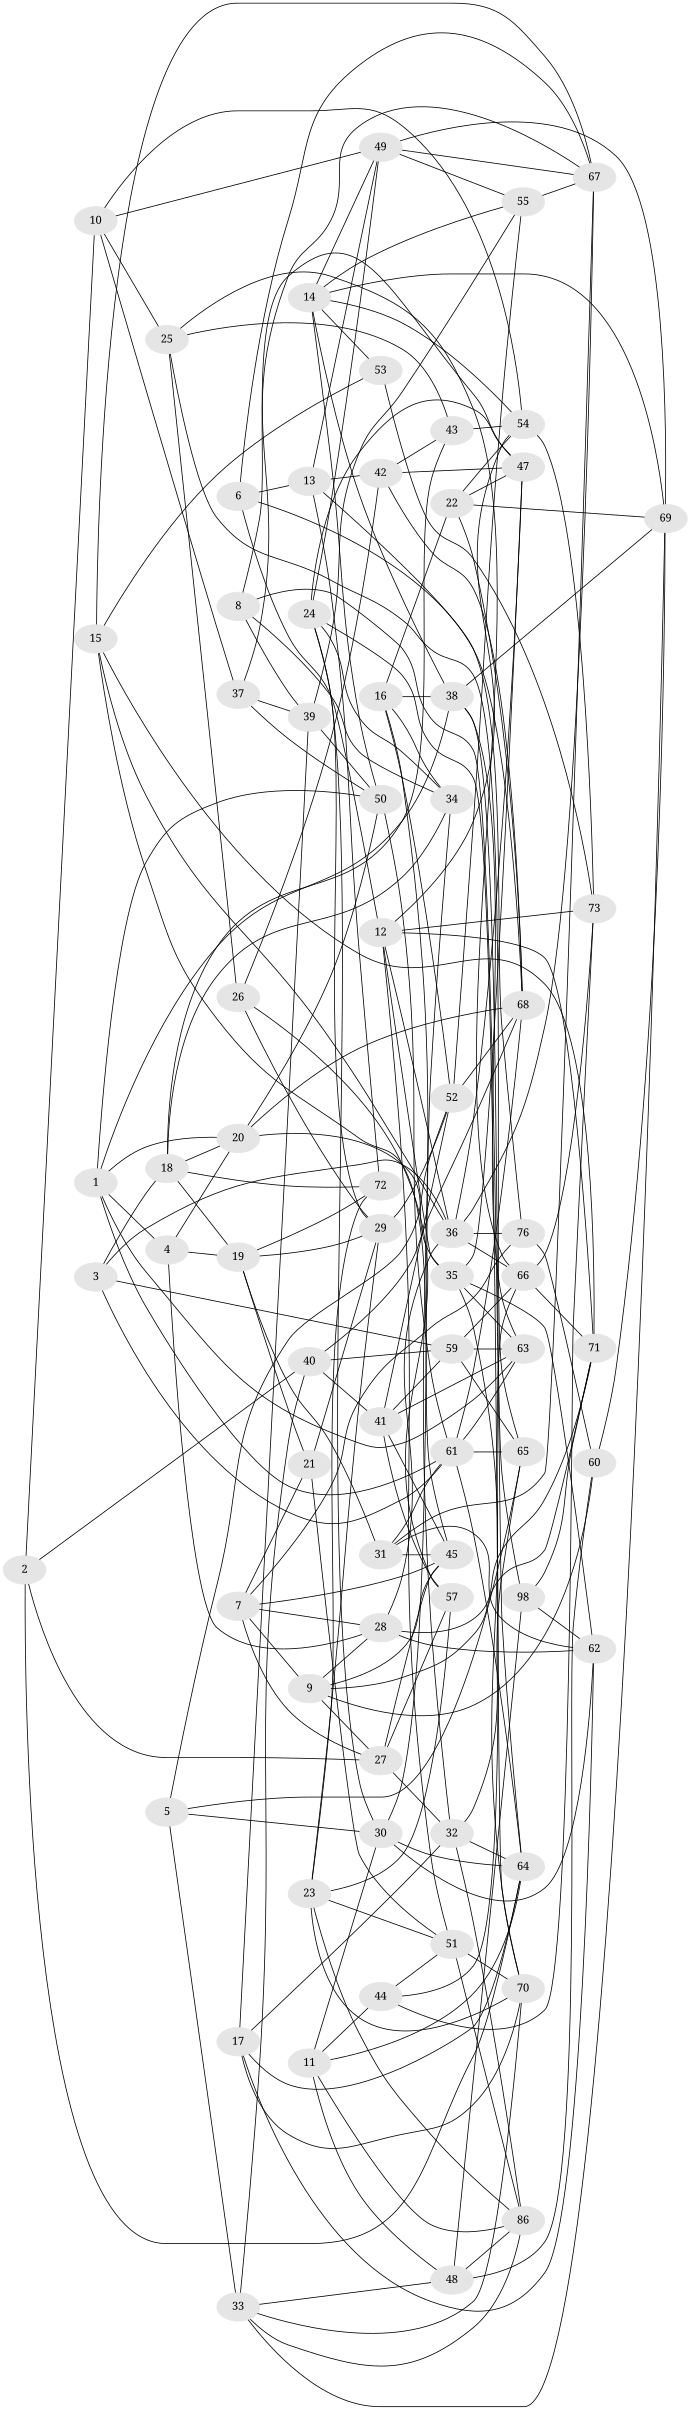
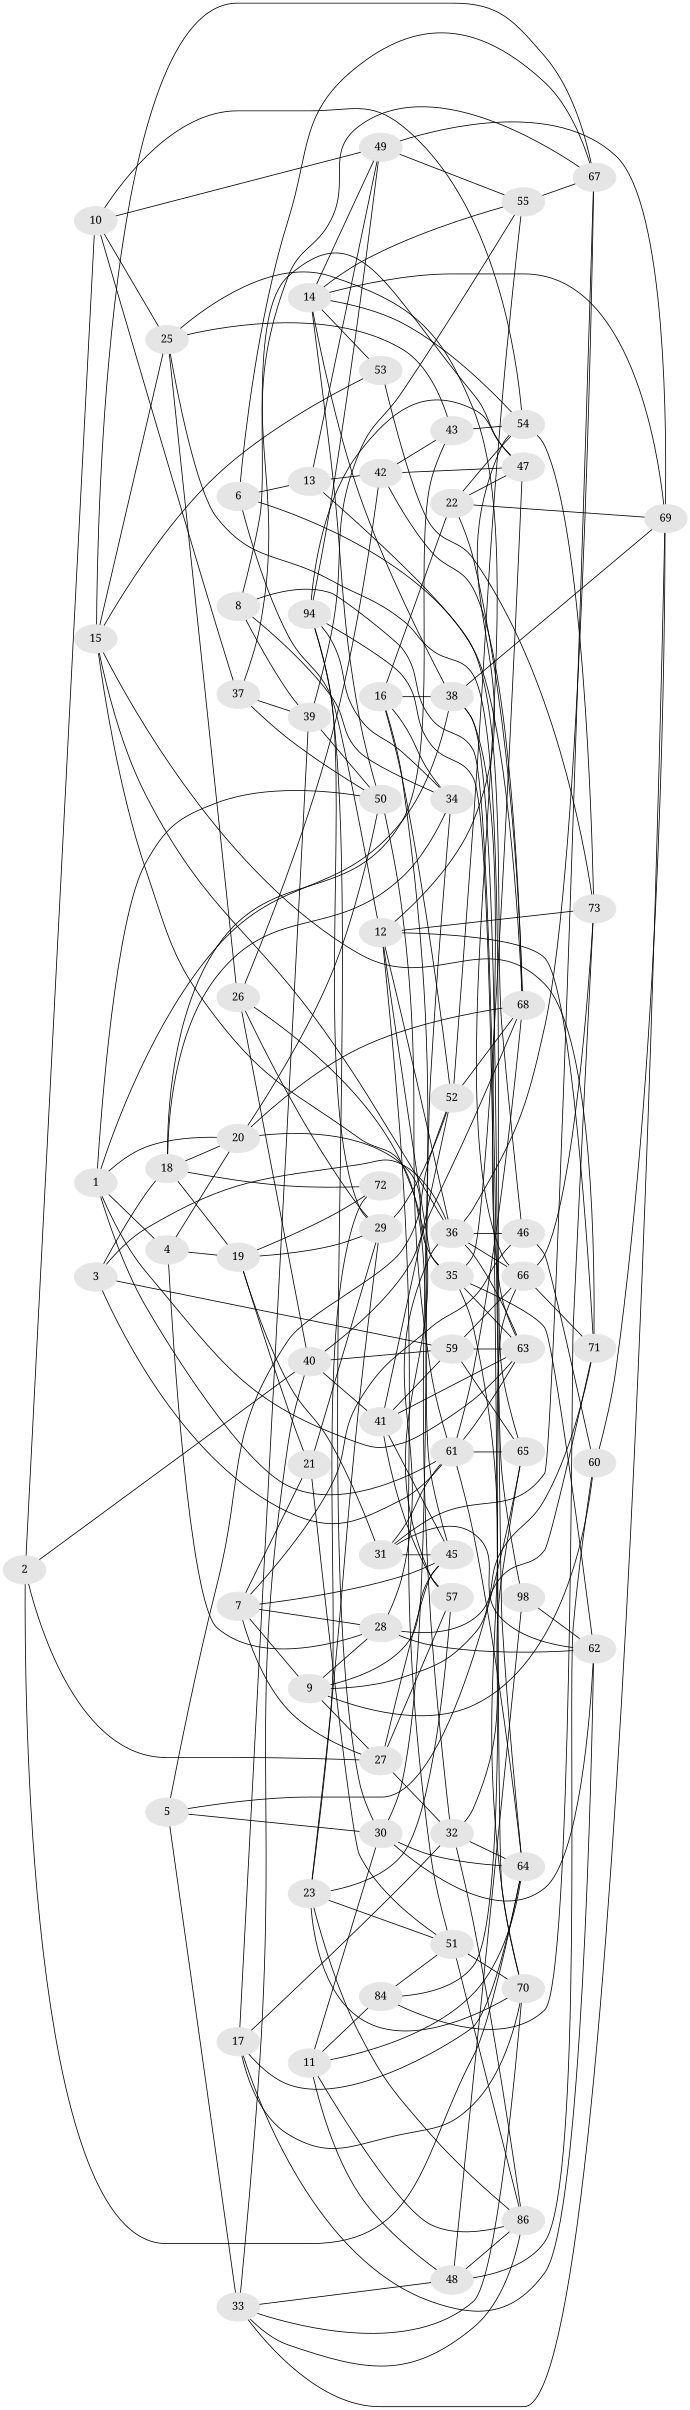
edge "49" -- "67": removed
edge "25" -- "15": added
node "24": label "24" -> "94"
edge "13" -- "72": removed
edge "47" -- "36": now "63" -- "36"
edge "26" -- "40": added
node "76": label "76" -> "46"
edge "71" -- "98": removed
node "44": label "44" -> "84"
